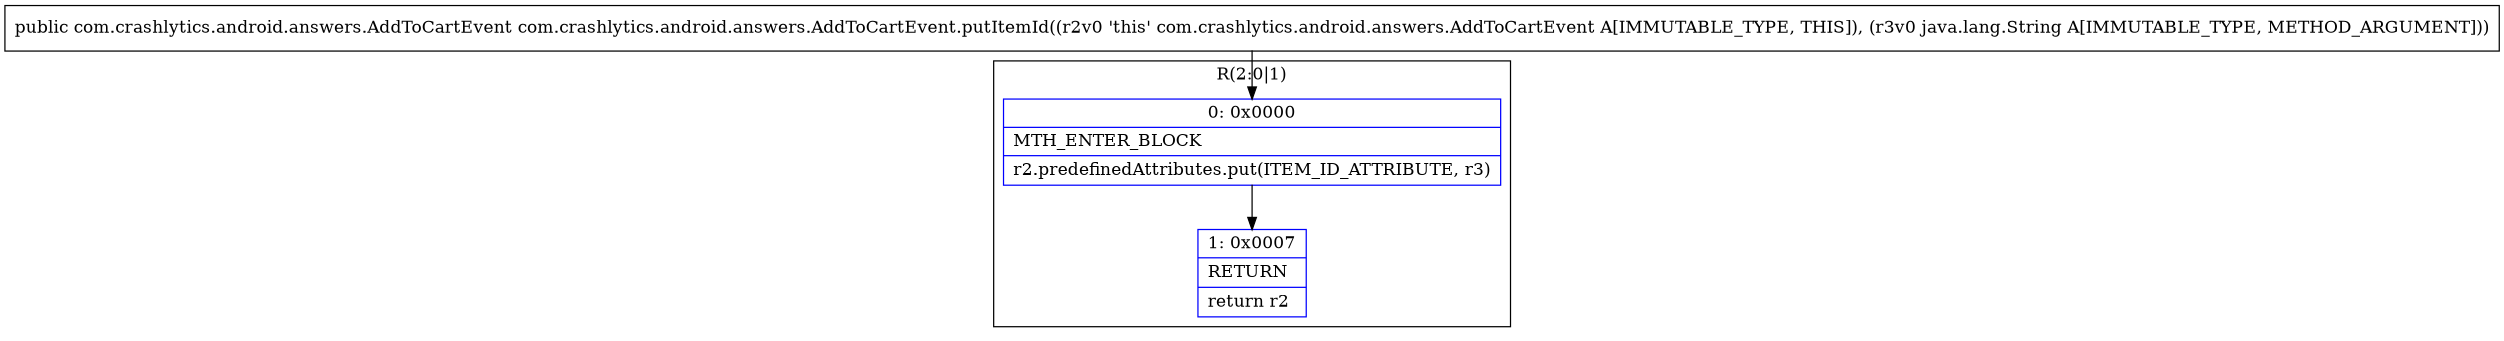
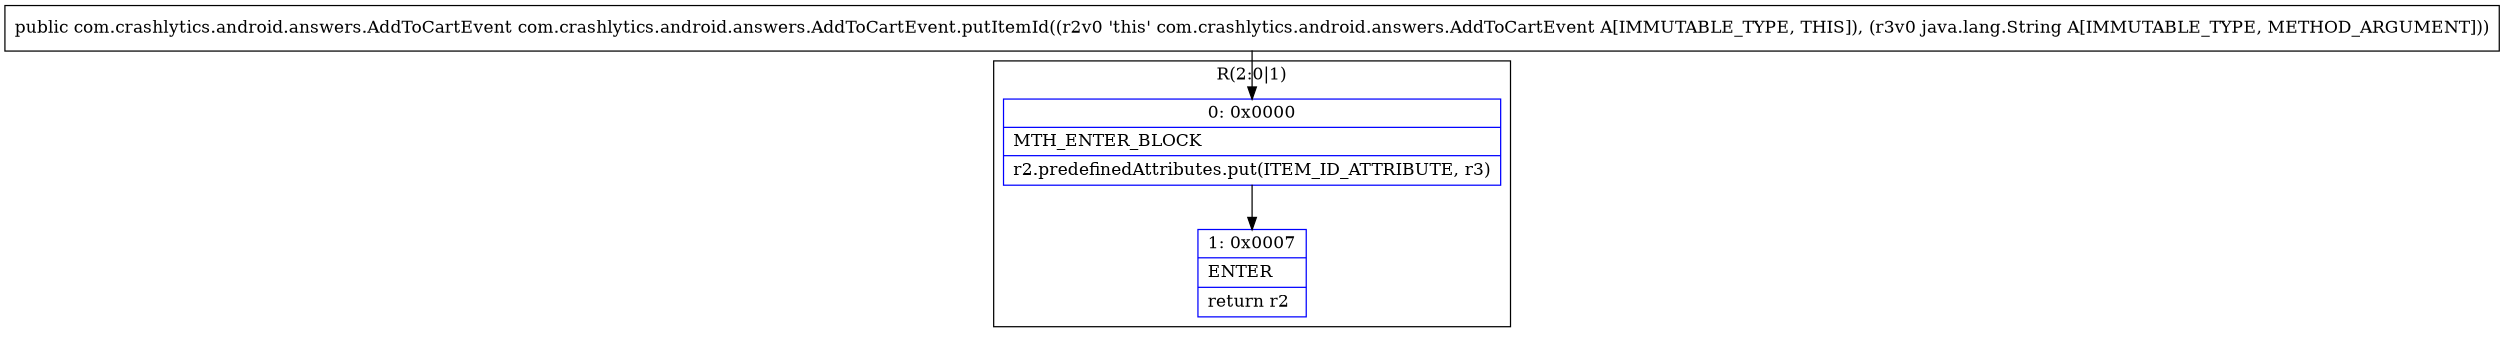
node "1: 0x0007": text "RETURN" -> "ENTER"
